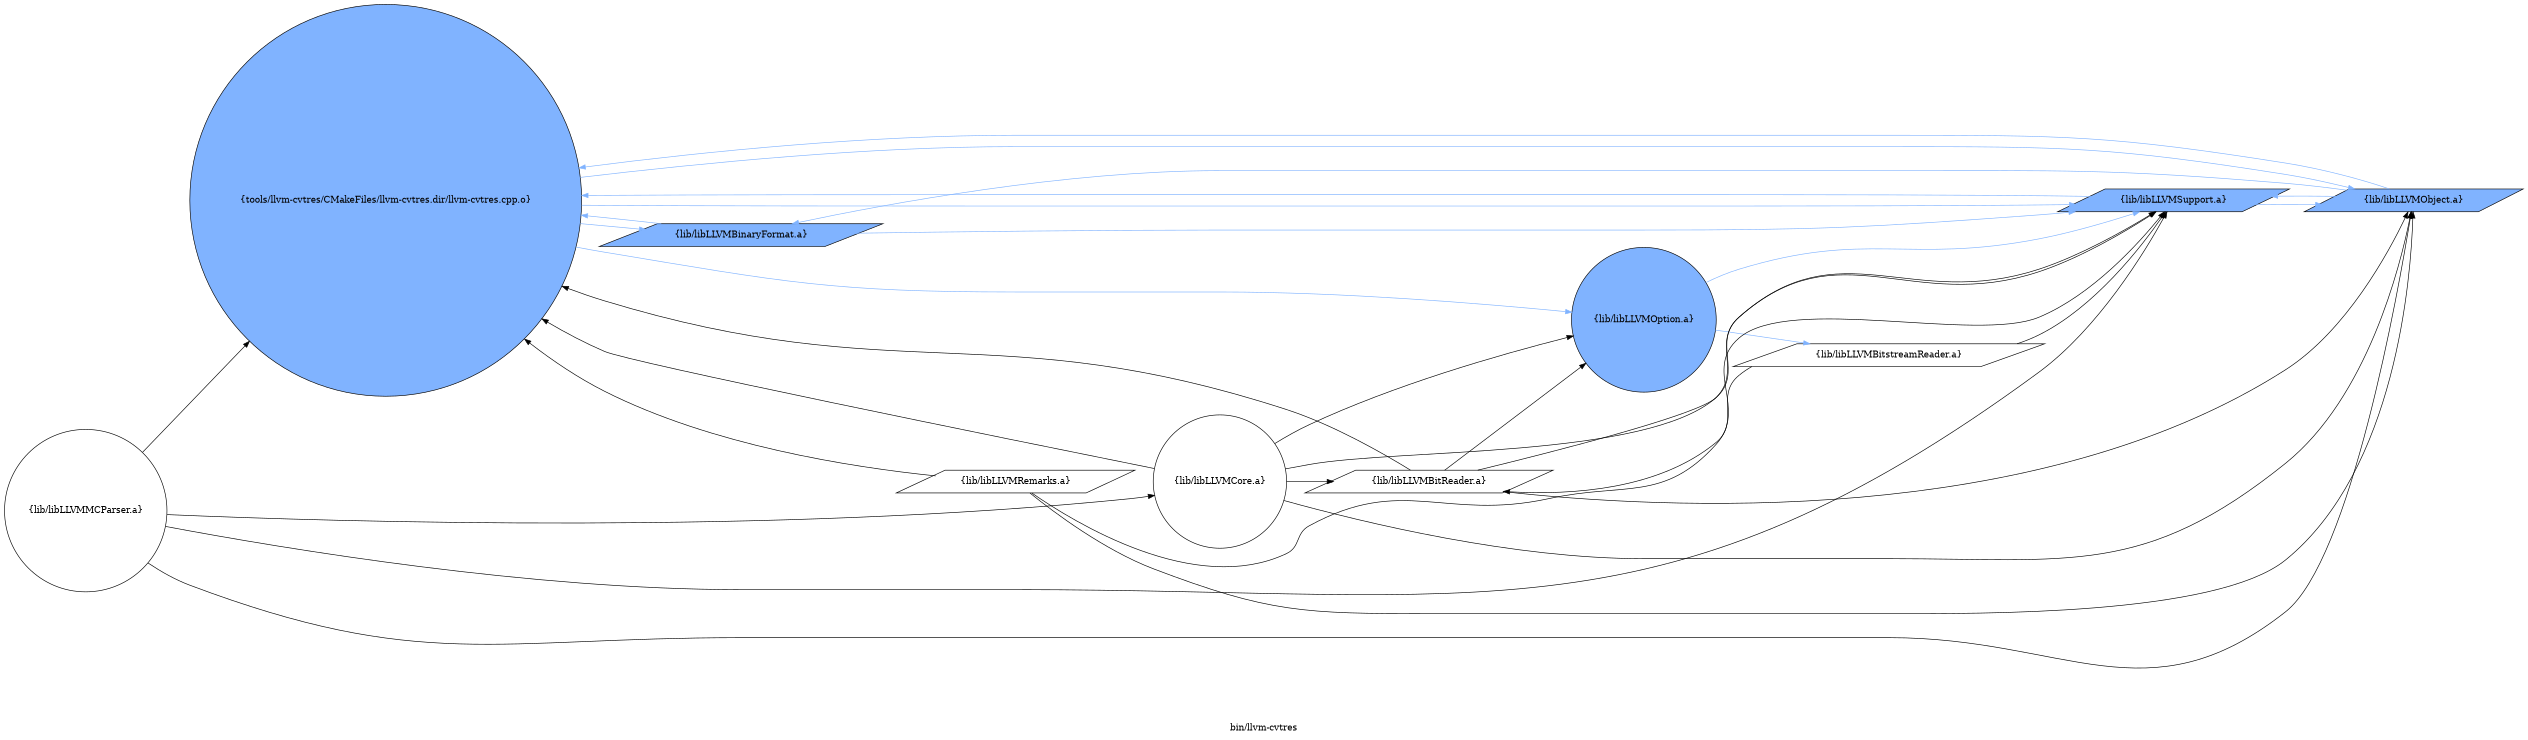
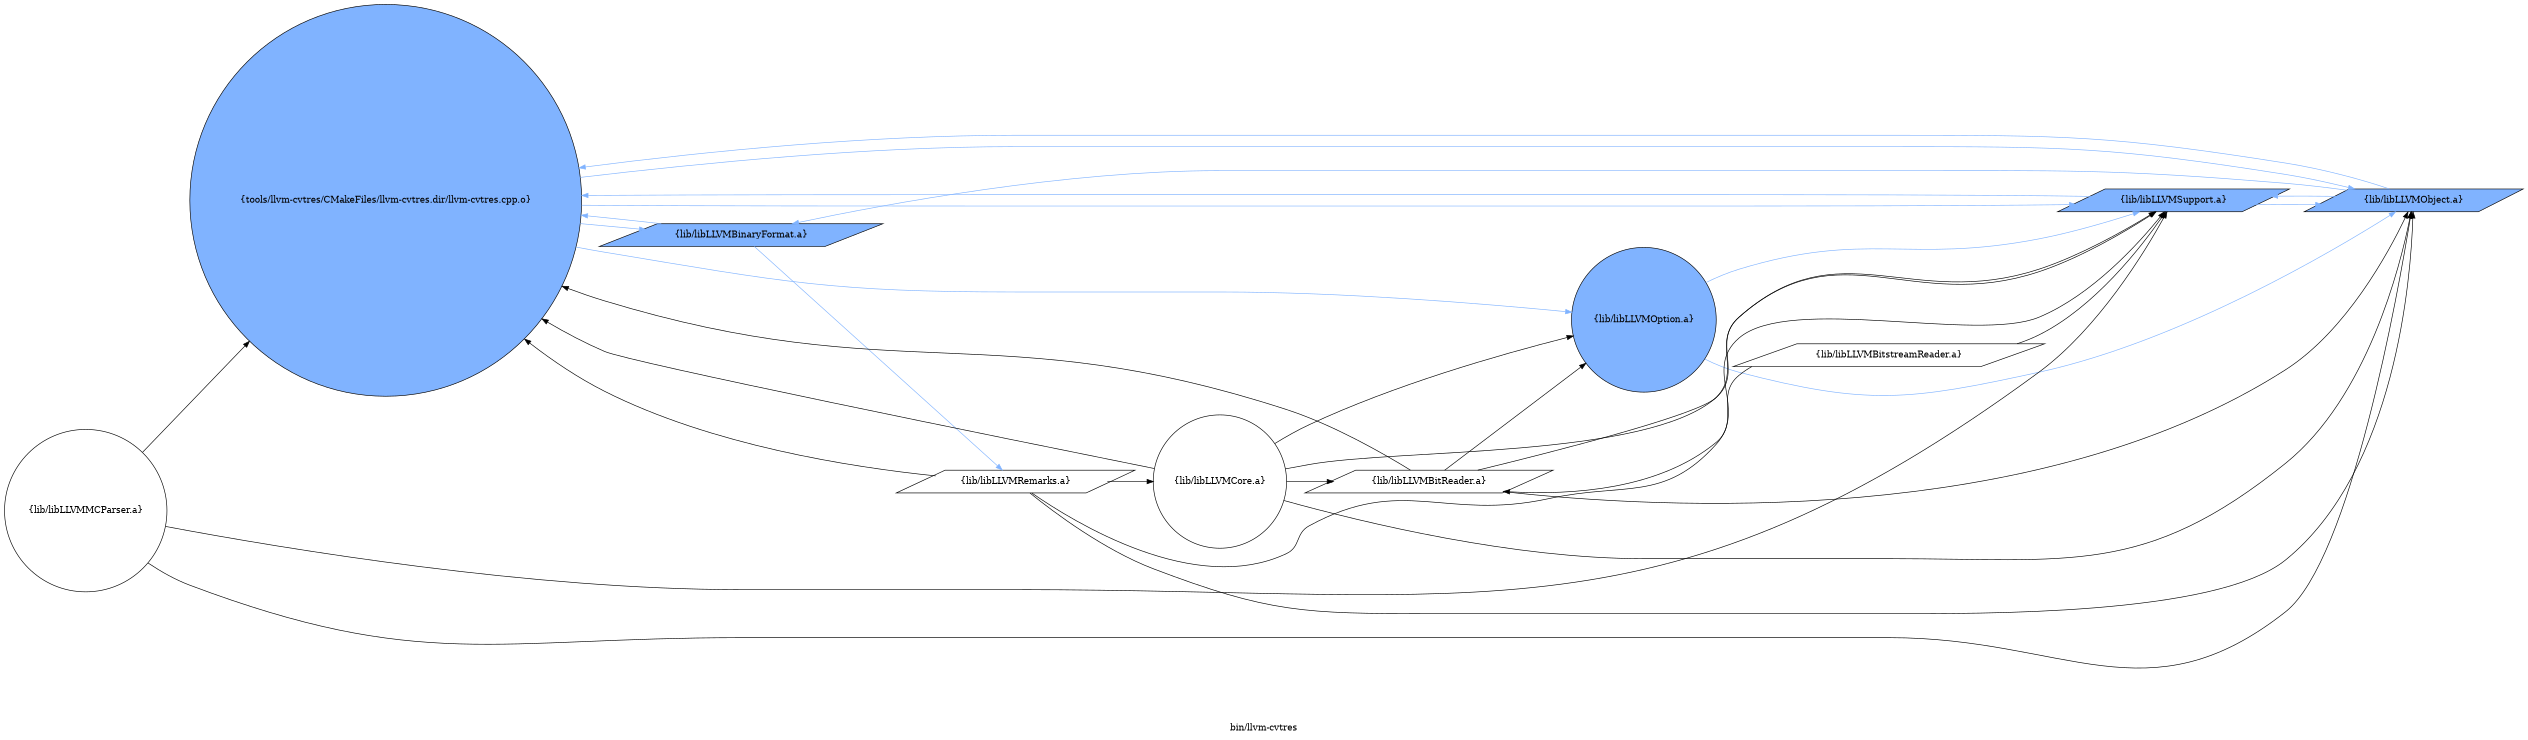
edge "{lib/libLLVMBinaryFormat.a}" -> "{lib/libLLVMSupport.a}": now "{lib/libLLVMBinaryFormat.a}" -> "{lib/libLLVMRemarks.a}"
edge "{lib/libLLVMOption.a}" -> "{lib/libLLVMBitstreamReader.a}": now "{lib/libLLVMOption.a}" -> "{lib/libLLVMObject.a}"
edge "{lib/libLLVMMCParser.a}" -> "{lib/libLLVMCore.a}": now "{lib/libLLVMRemarks.a}" -> "{lib/libLLVMCore.a}"
